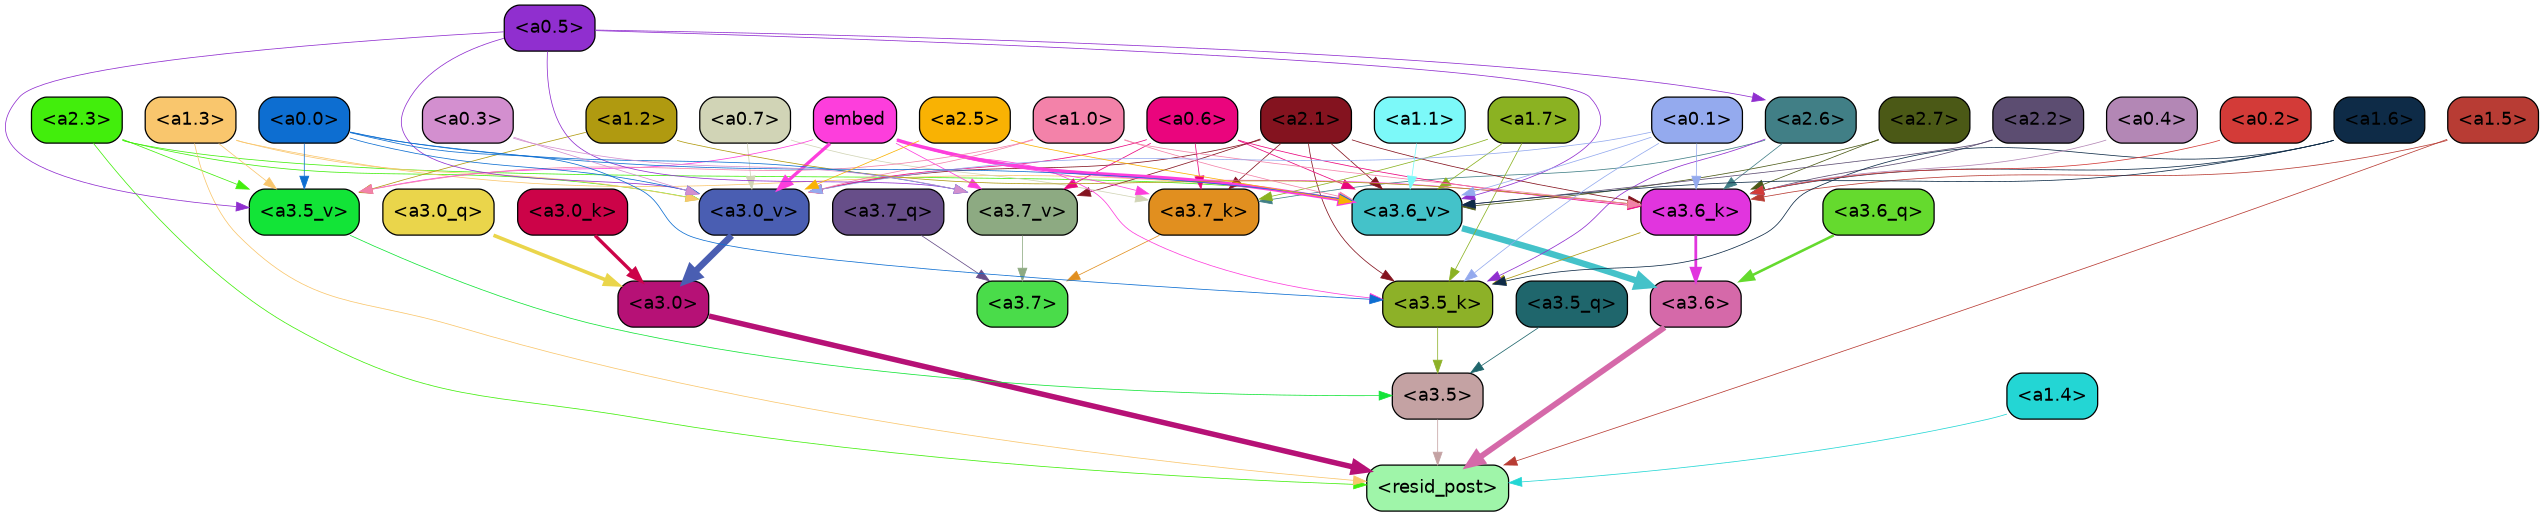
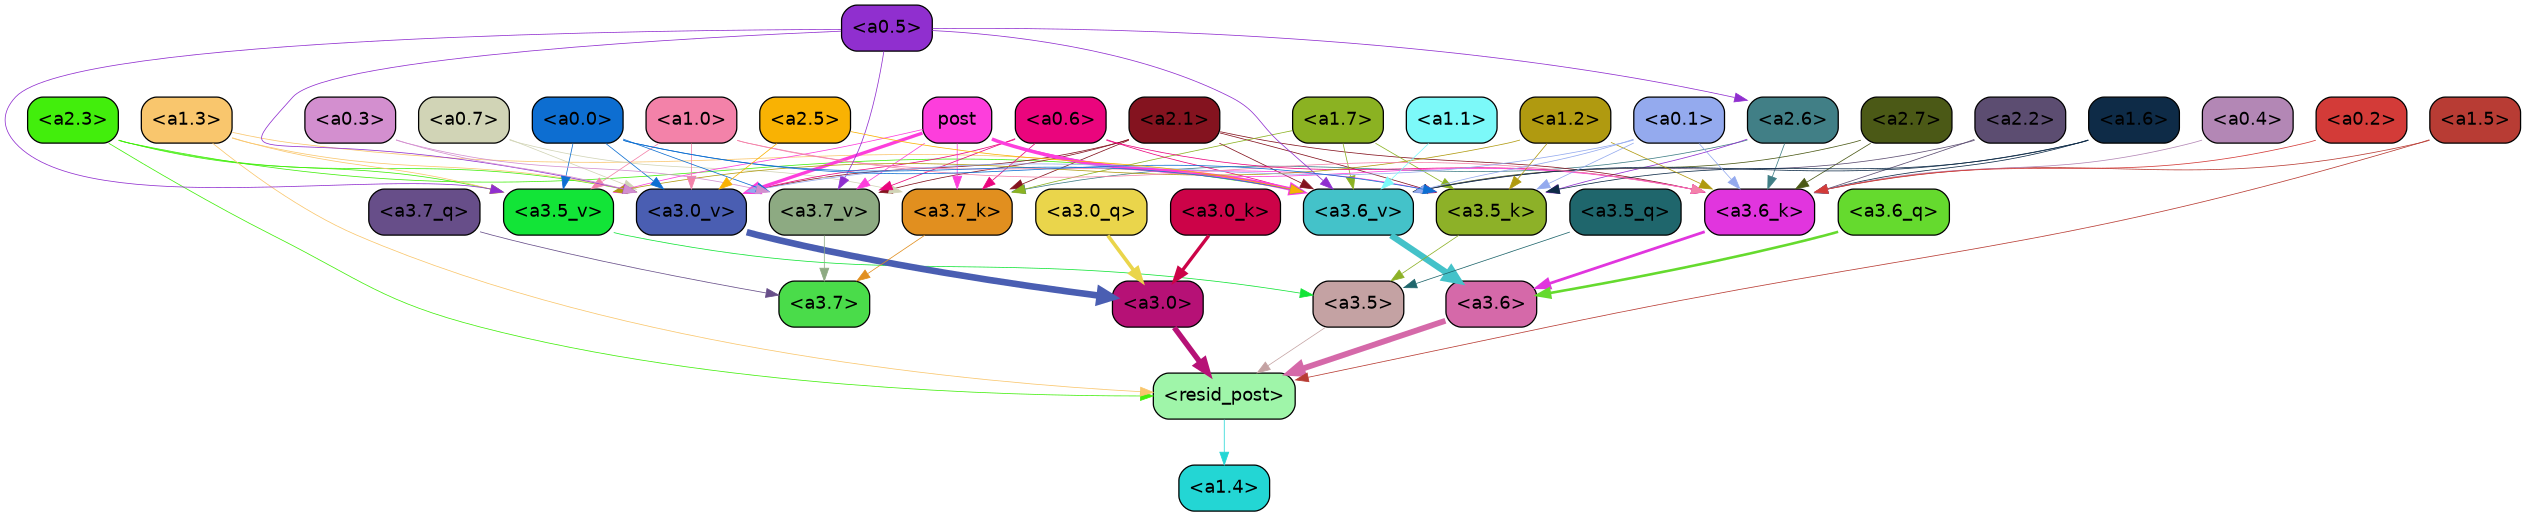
node "embed": label "embed" -> "post"
edge "<a3.6_k>" -> "<a3.5_k>": now "<a1.2>" -> "<a3.5_k>"
edge "<a1.4>" -> "<resid_post>": reversed
